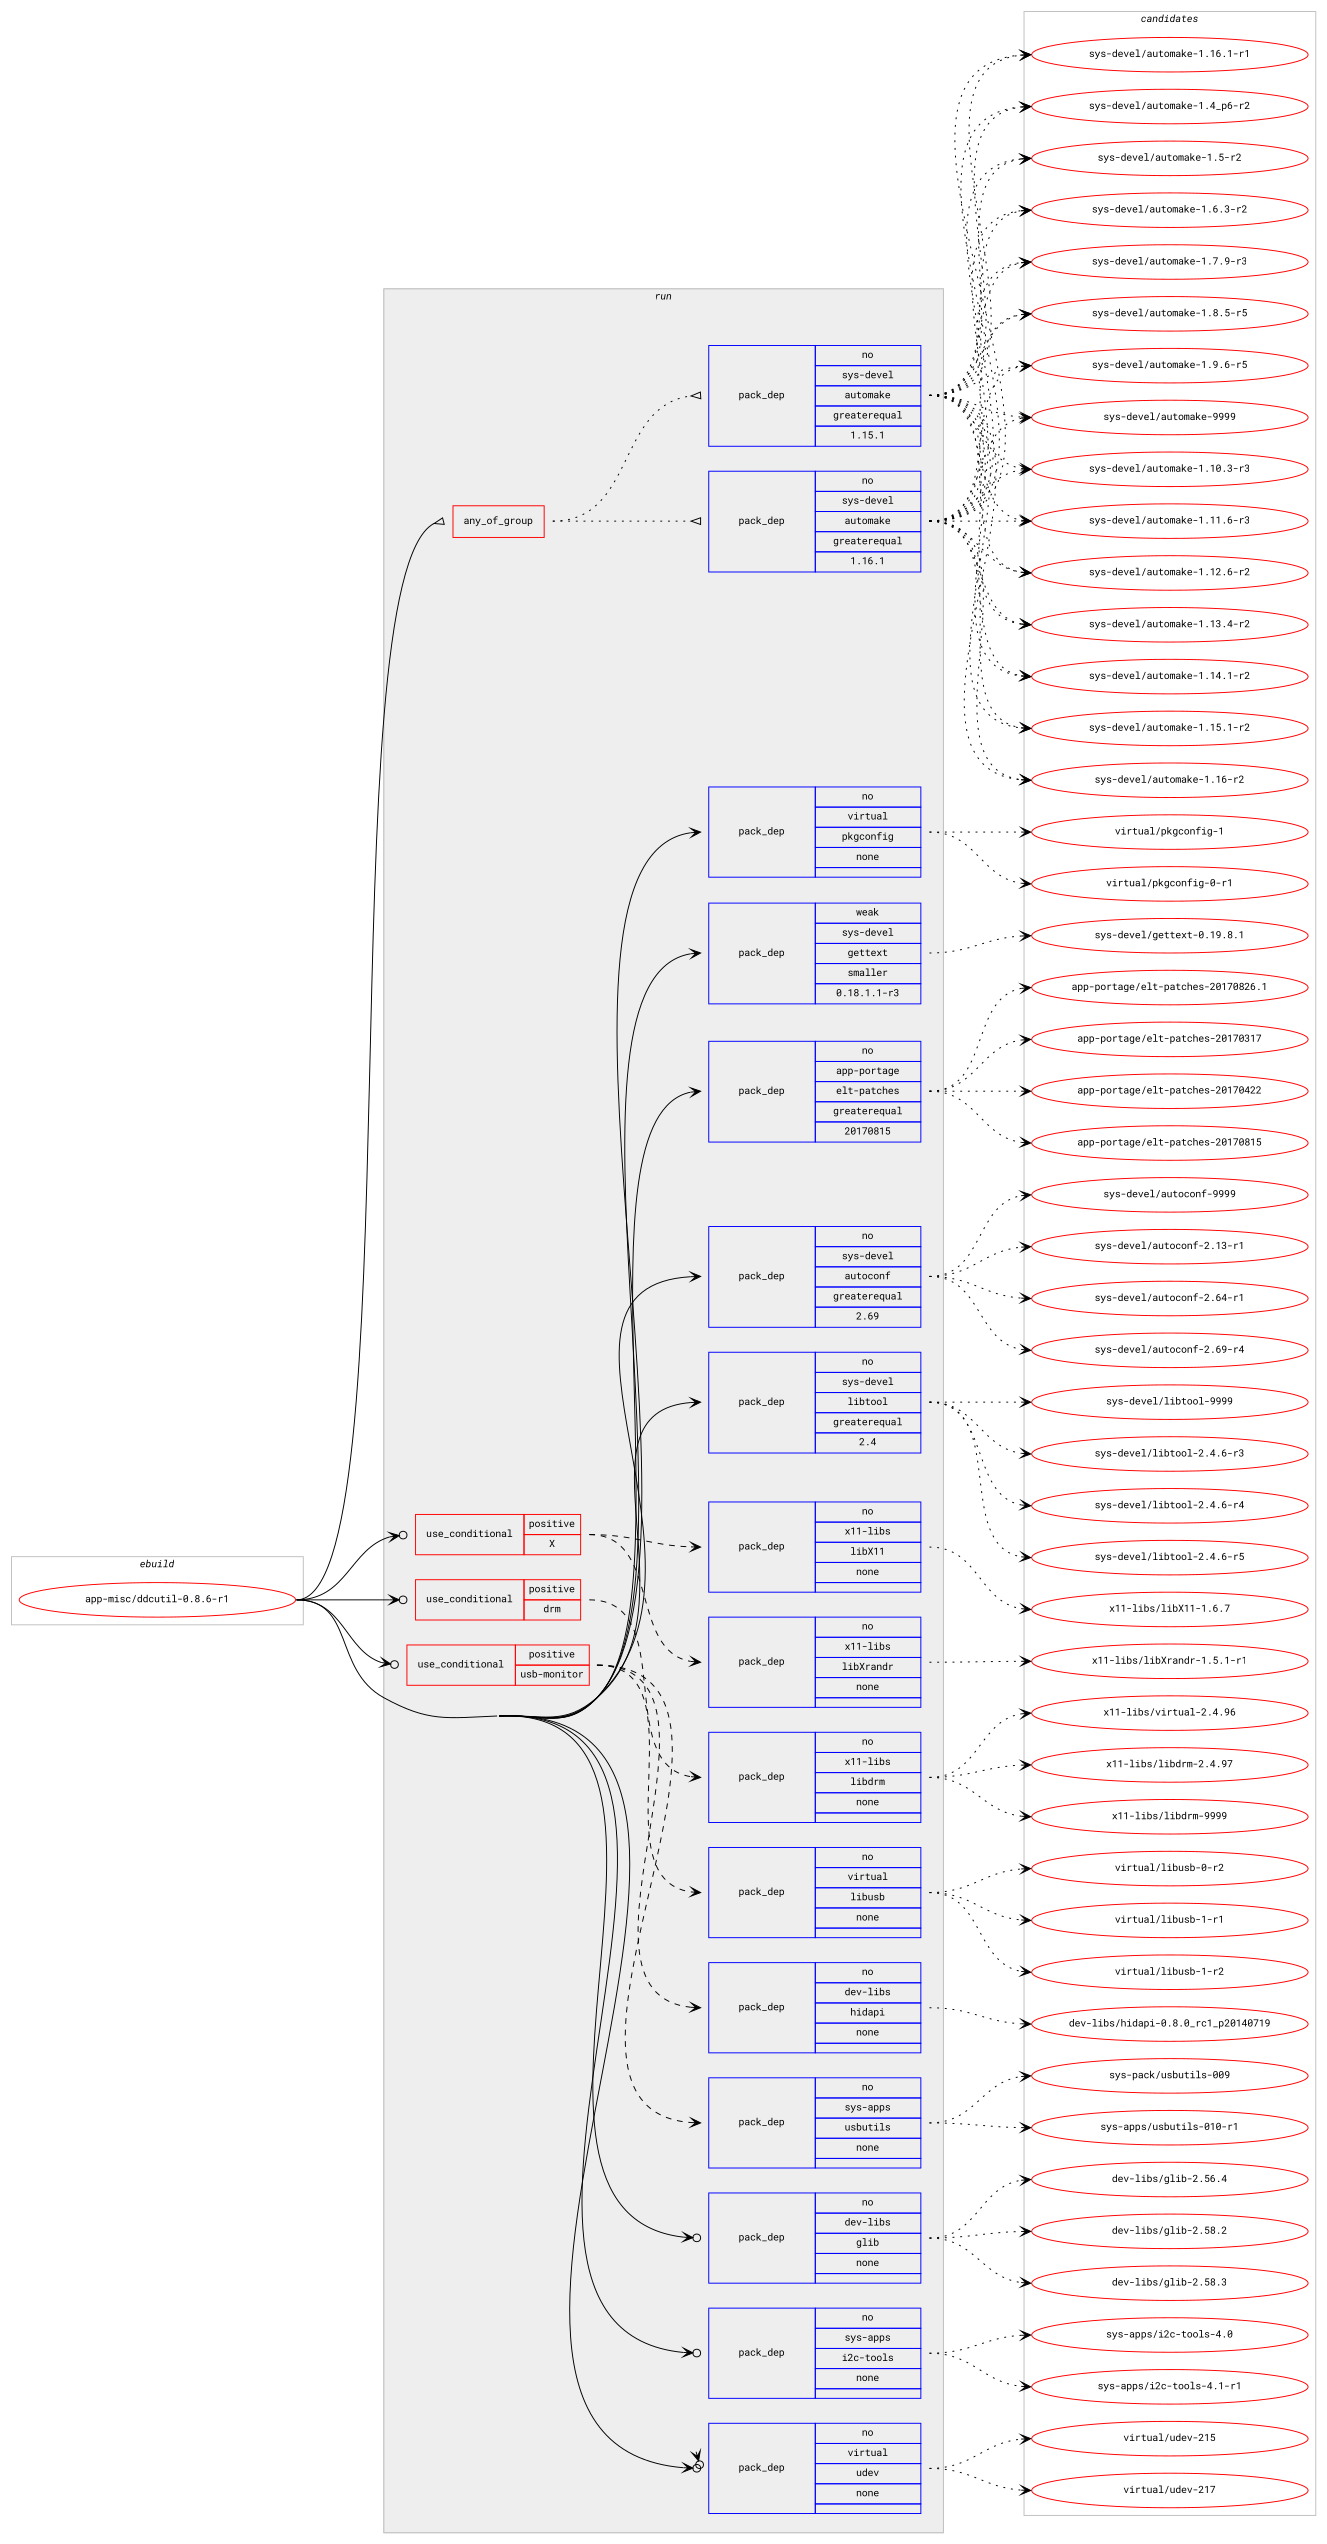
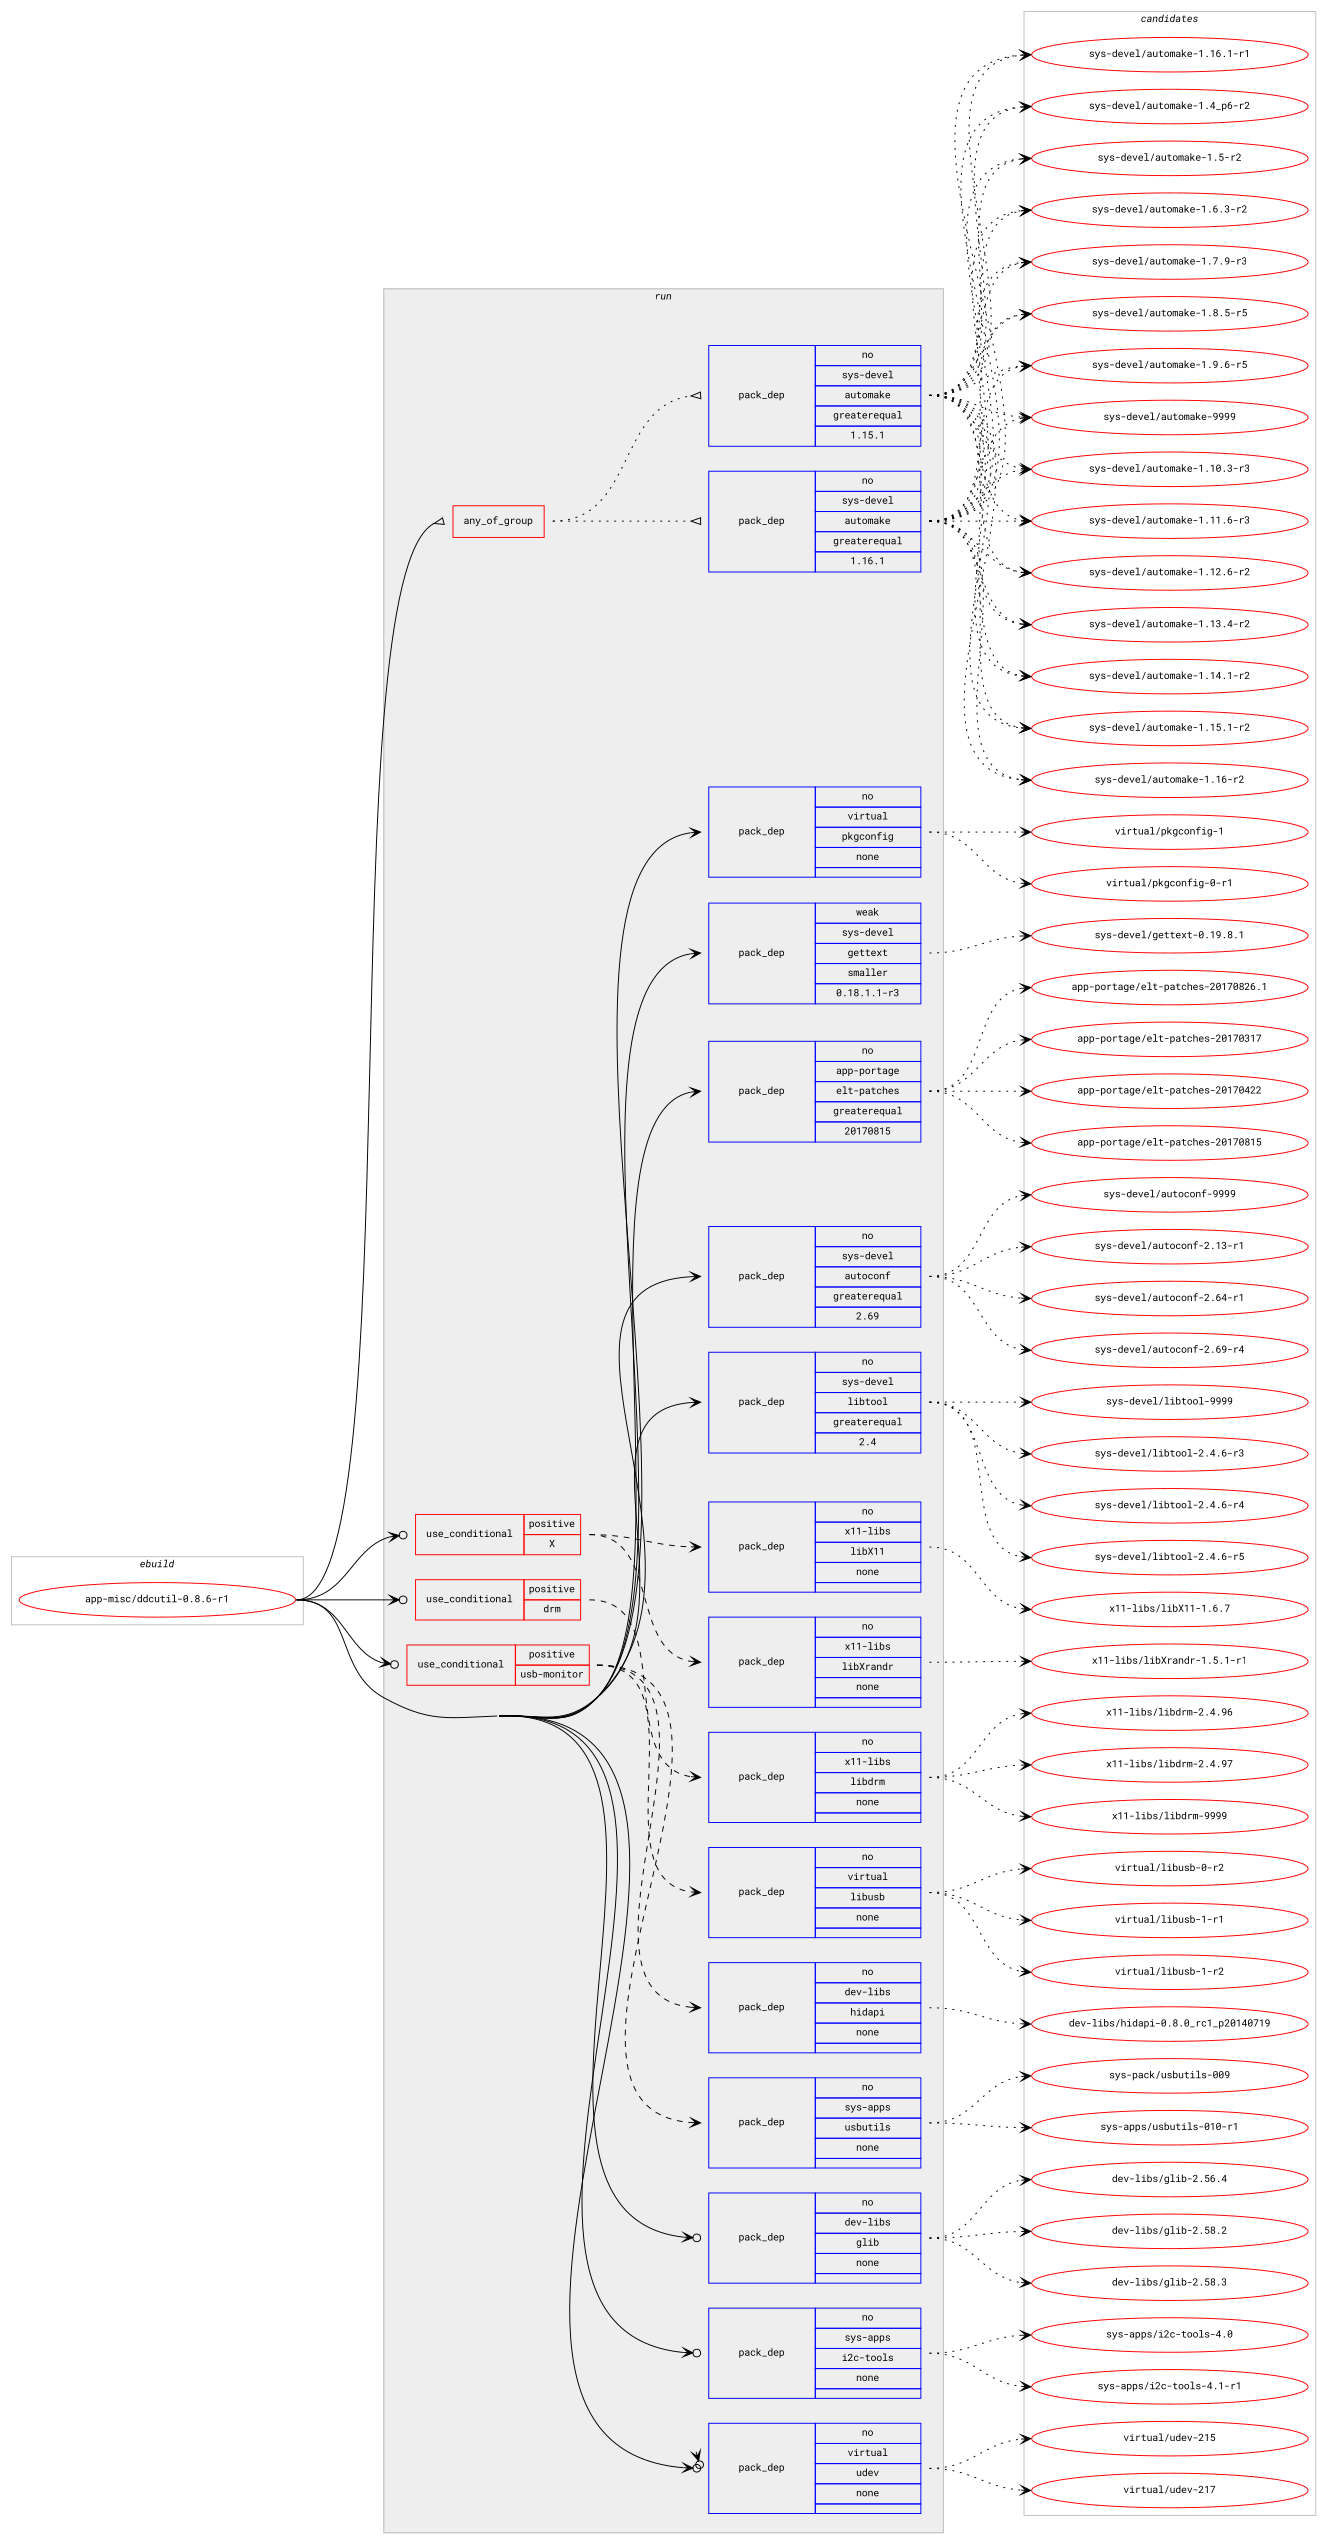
node "x11-libs/virtual-2.4.96": label "x11-libs/virtual-2.4.96" -> "x11-libs/libdrm-2.4.96"
